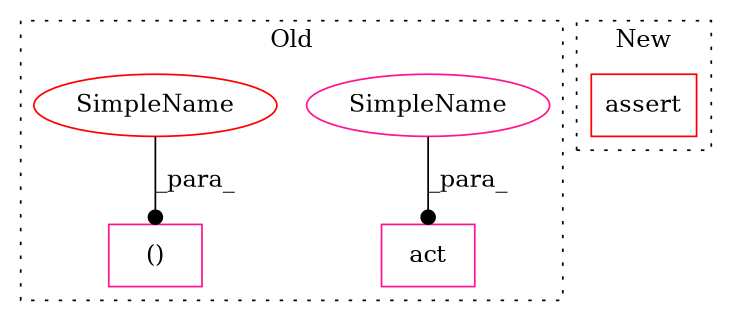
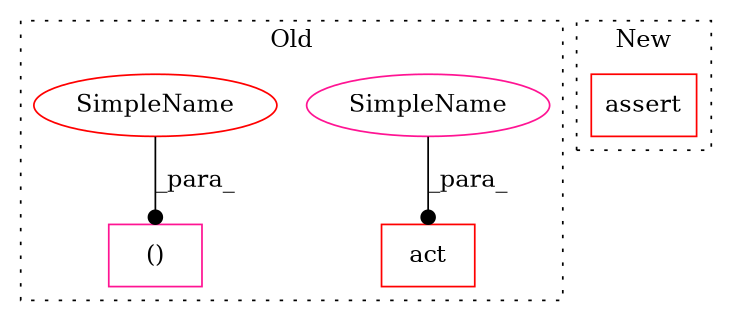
node "act": color deeppink -> red
